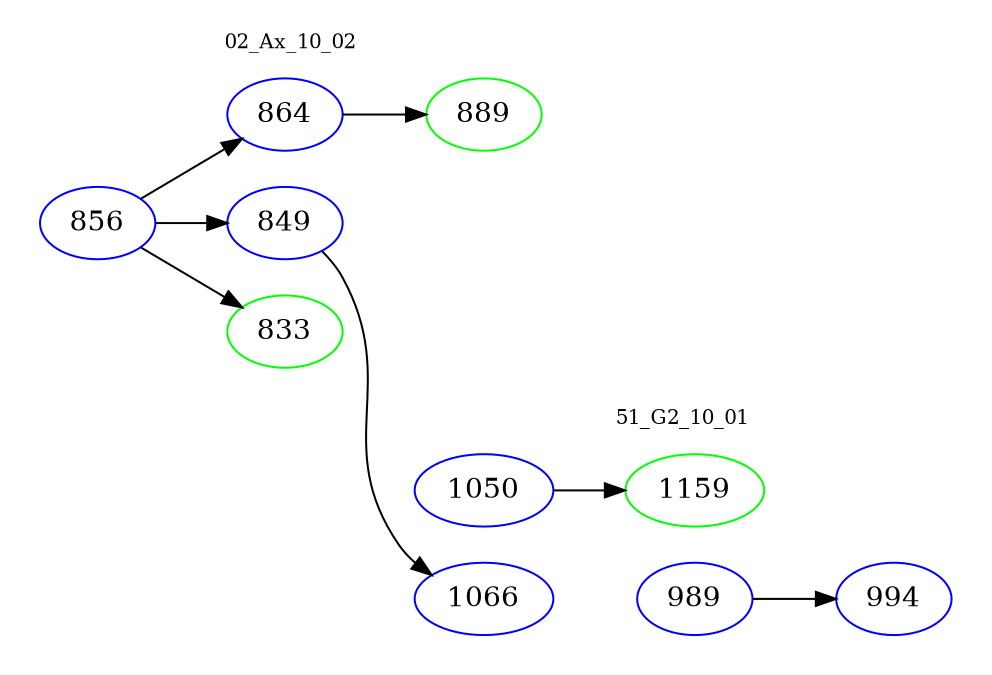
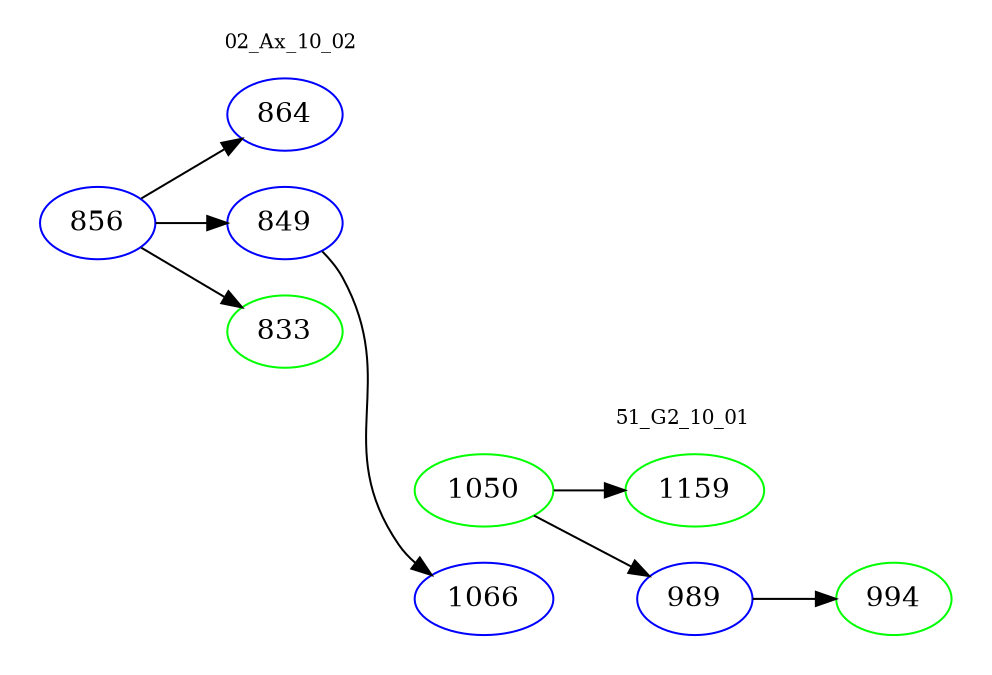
node "889": removed
node "1050": color blue -> green
edge "1050" -> "989": added
node "994": color blue -> green
